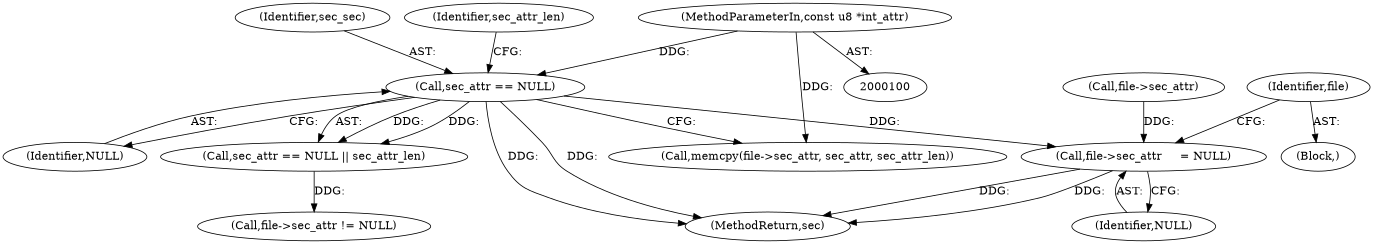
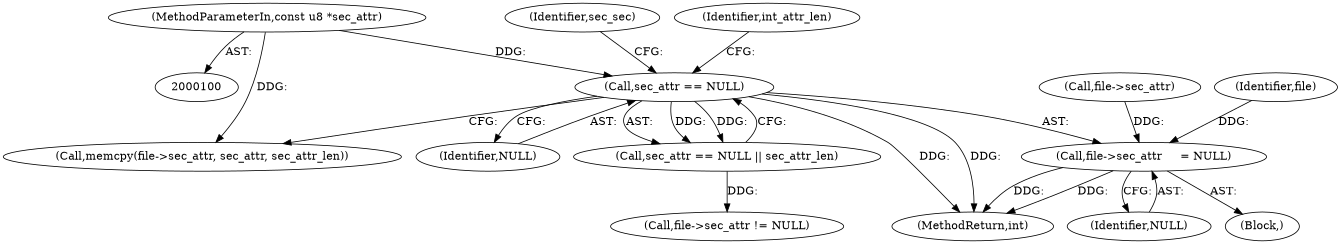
node "(Identifier,sec_attr_len)": label "(Identifier,sec_attr_len)" -> "(Identifier,int_attr_len)"
node "(MethodParameterIn,const u8 *int_attr)": label "(MethodParameterIn,const u8 *int_attr)" -> "(MethodParameterIn,const u8 *sec_attr)"
edge "(Identifier,sec_sec)" -> "(Call,sec_attr == NULL)": label "AST: " -> "CFG: "
edge "(Identifier,file)" -> "(Block,)": now "(Call,file->sec_attr     = NULL)" -> "(Block,)"
edge "(Call,sec_attr == NULL || sec_attr_len)" -> "(Call,sec_attr == NULL)": added, label "CFG:"
edge "(Call,sec_attr == NULL)" -> "(Call,file->sec_attr     = NULL)": label "DDG: " -> "AST: "
edge "(Identifier,file)" -> "(Call,file->sec_attr     = NULL)": label "CFG: " -> "DDG: "
node "(MethodReturn,sec)": label "(MethodReturn,sec)" -> "(MethodReturn,int)"
